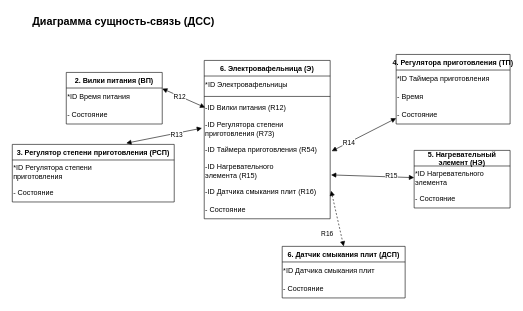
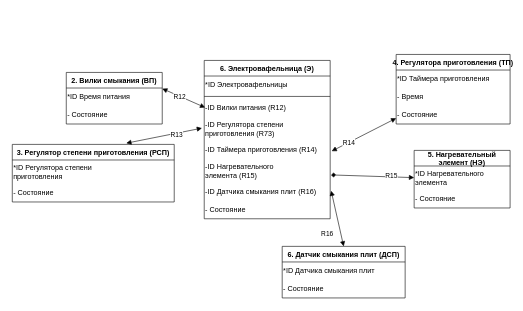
node "Диаграмма сущность-связь (ДСС)": removed
node "2. Вилки питания (ВП)": label "2. Вилки питания (ВП)" -> "2. Вилки смыкания (ВП)"
node "-ID Таймера приготовления (R54)": label "-ID Таймера приготовления (R54)" -> "-ID Таймера приготовления (R14)"
edge "-ID Нагревательного элемента (R15)" -- "5. Нагревательный элемент (НЭ)": arrowhead block -> diamond
edge "-ID Датчика смыкания плит (R16)" -- "6. Датчик смыкания плит (ДСП)": style dashed -> solid
